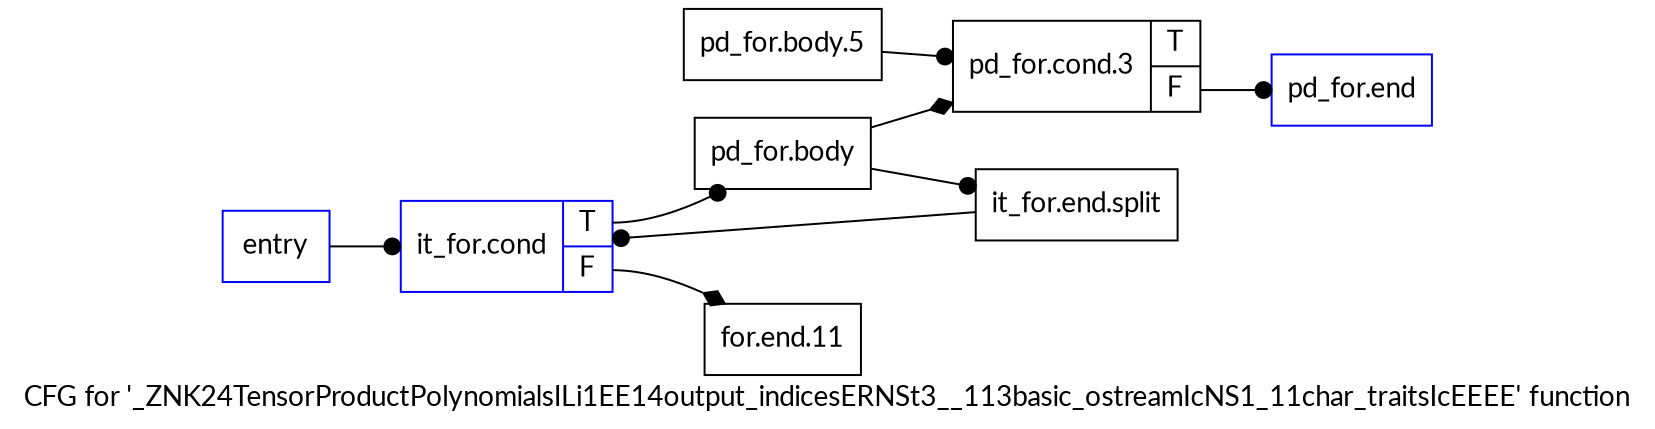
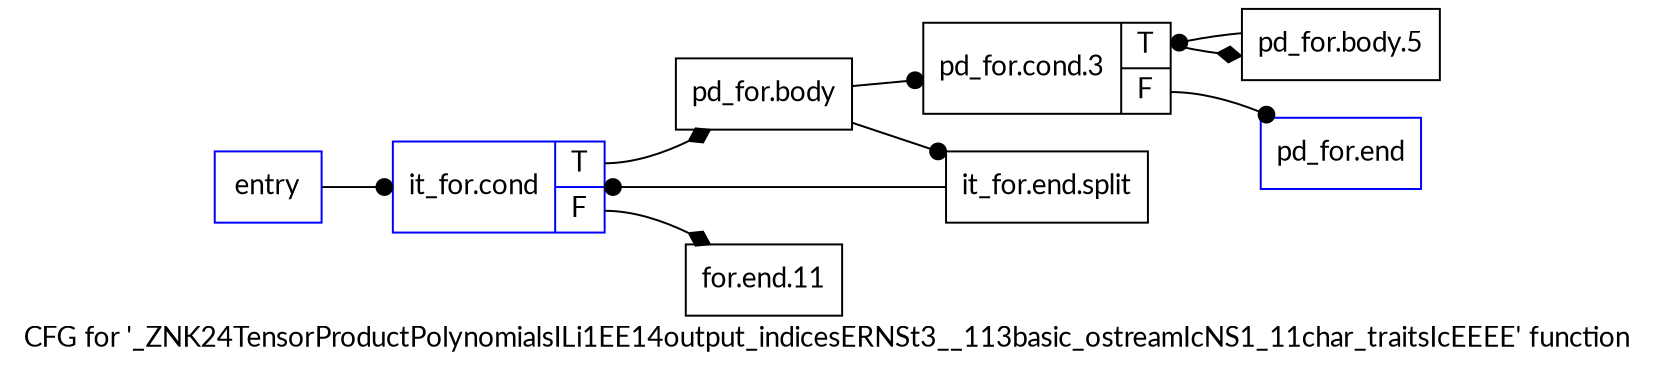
edge "pd_for.cond.3" -> "pd_for.body.5": added
edge "pd_for.body" -> "pd_for.cond.3": arrowhead diamond -> dot
edge "it_for.cond" -> "pd_for.body": arrowhead dot -> diamond
